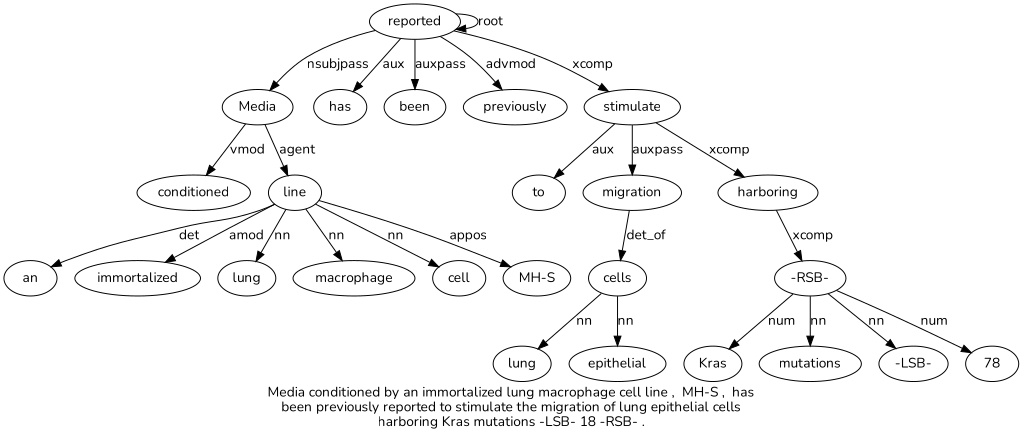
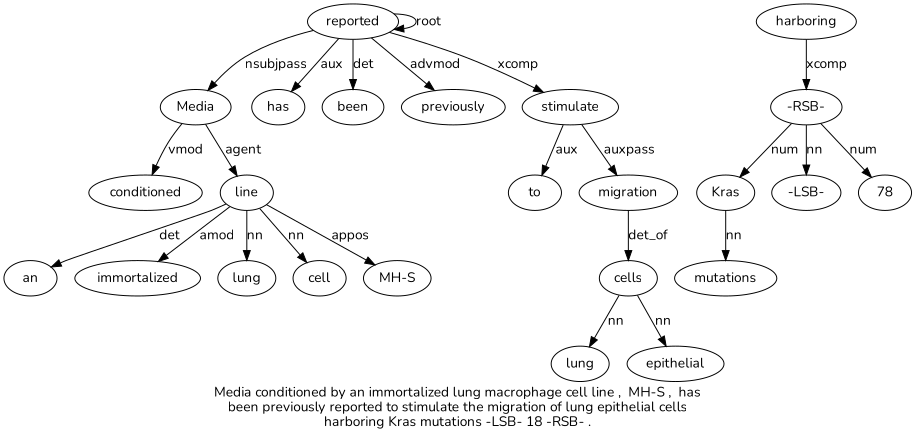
edge "reported" -> "been": label "auxpass" -> "det"
edge "stimulate" -> "harboring": removed, label "xcomp"
node "macrophage": removed
edge "-RSB-" -> "mutations": now "Kras" -> "mutations"
